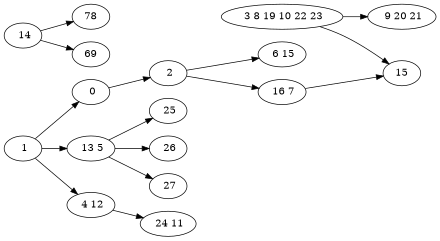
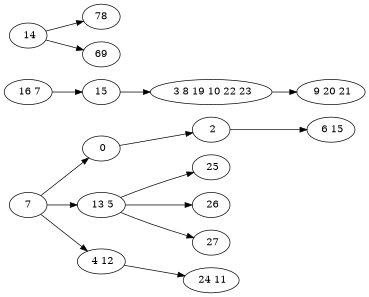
edge "3 8 19 10 22 23" -> "15": reversed
edge "2" -> "16 7": removed
node "1": label "1" -> "7"
